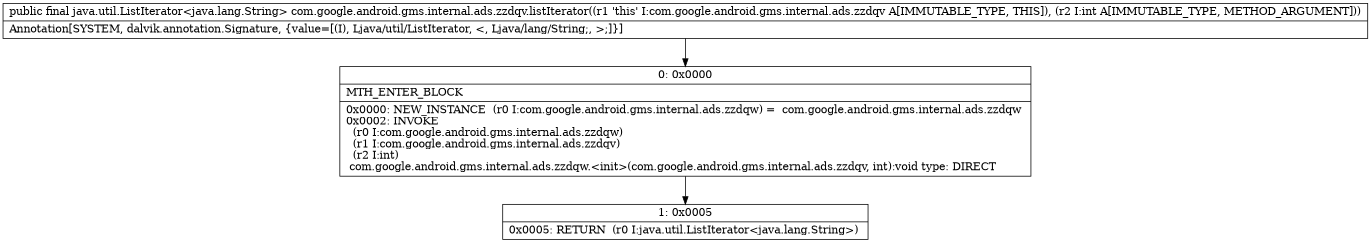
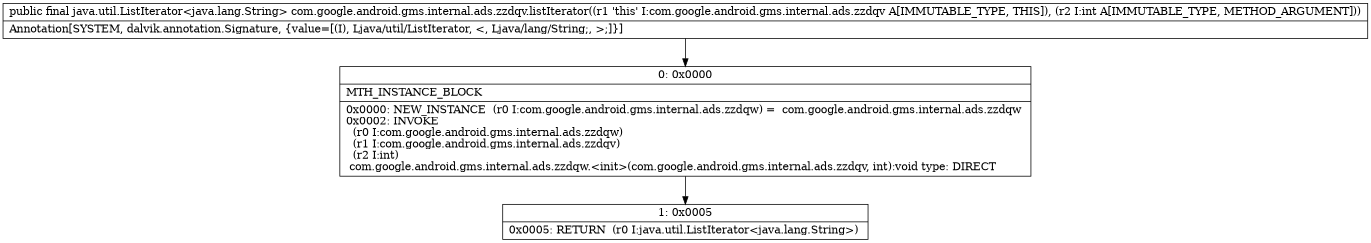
node "0: 0x0000": text "MTH_ENTER_BLOCK" -> "MTH_INSTANCE_BLOCK"
